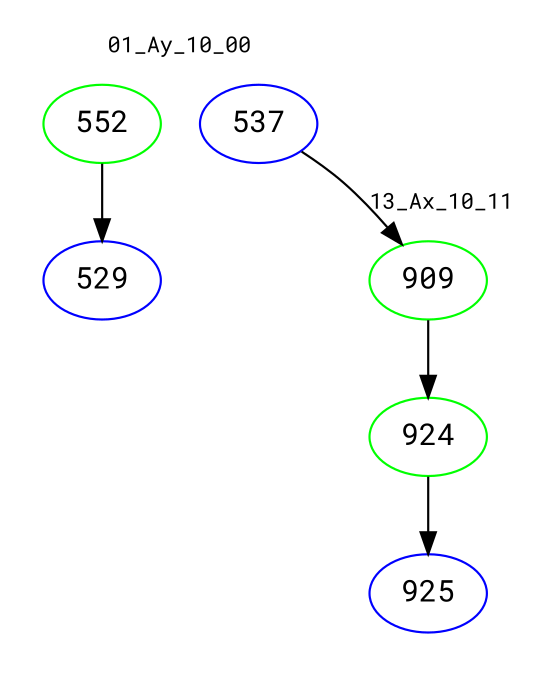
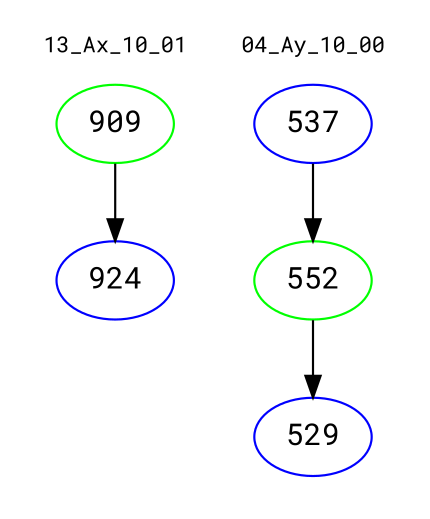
cluster "01_Ay_10_00": label "01_Ay_10_00" -> "04_Ay_10_00"
cluster "13_Ax_10_11": label "13_Ax_10_11" -> "13_Ax_10_01"
edge "537" -> "909": now "537" -> "552"
node "924": color green -> blue
node "925": removed
